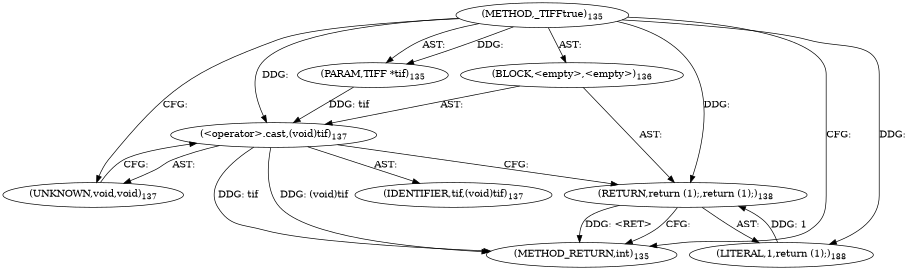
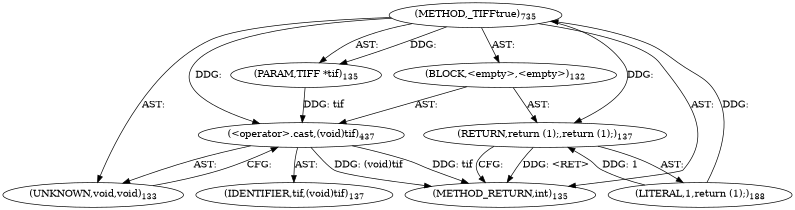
node "(METHOD,_TIFFtrue)": text "135" -> "735"
edge "(METHOD,_TIFFtrue)" -> "(LITERAL,1,return (1);)": reversed
node "(BLOCK,<empty>,<empty>)": text "136" -> "132"
edge "(METHOD,_TIFFtrue)" -> "(UNKNOWN,void,void)": label "CFG: " -> "AST: "
node "(<operator>.cast,(void)tif)": text "137" -> "437"
edge "(METHOD,_TIFFtrue)" -> "(METHOD_RETURN,int)": label "CFG: " -> "AST: "
edge "(<operator>.cast,(void)tif)" -> "(RETURN,return (1);,return (1);)": removed, label "CFG:"
node "(UNKNOWN,void,void)": text "137" -> "133"
node "(RETURN,return (1);,return (1);)": text "138" -> "137"
